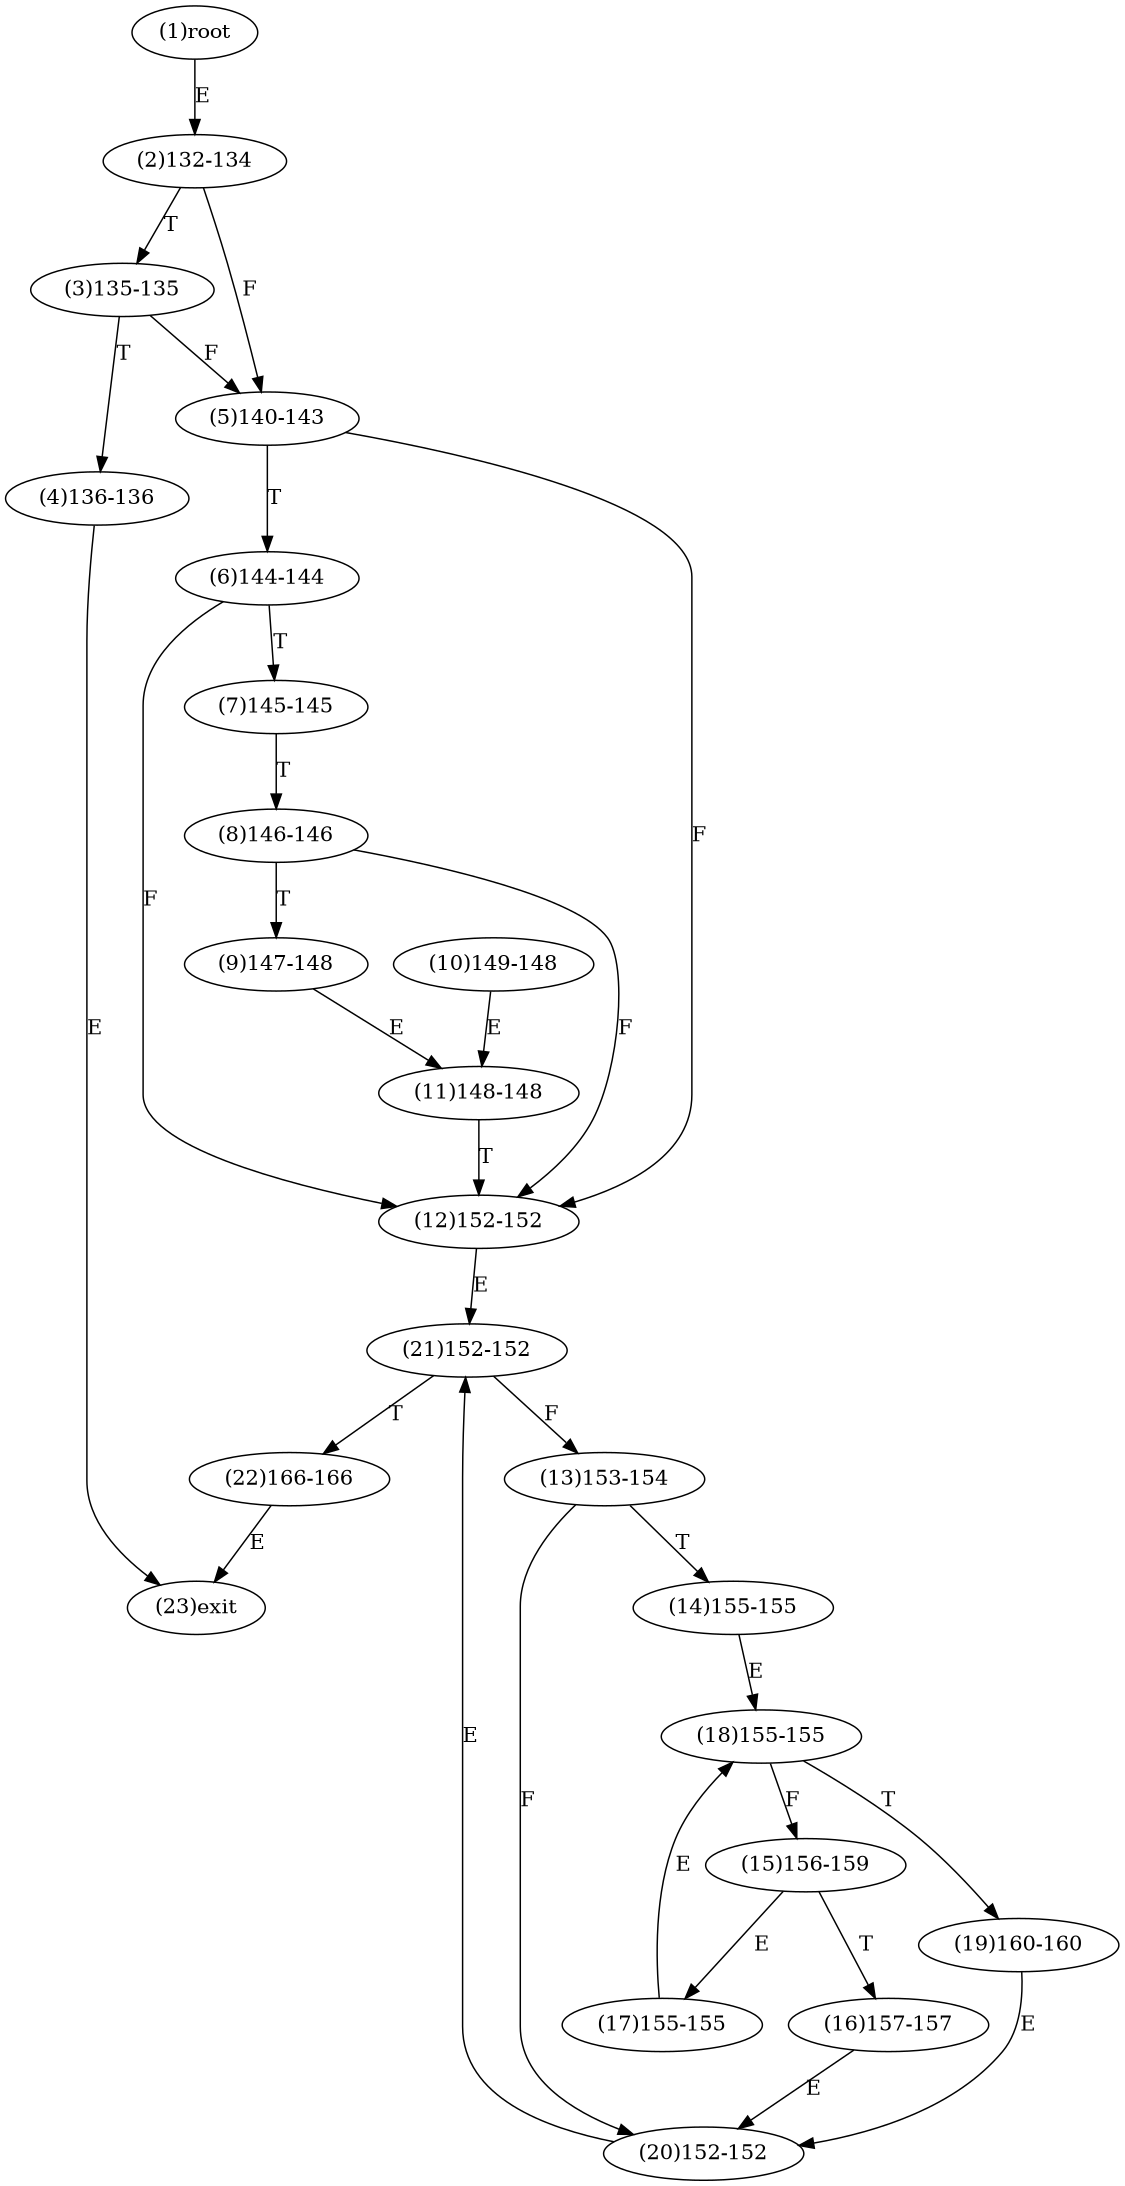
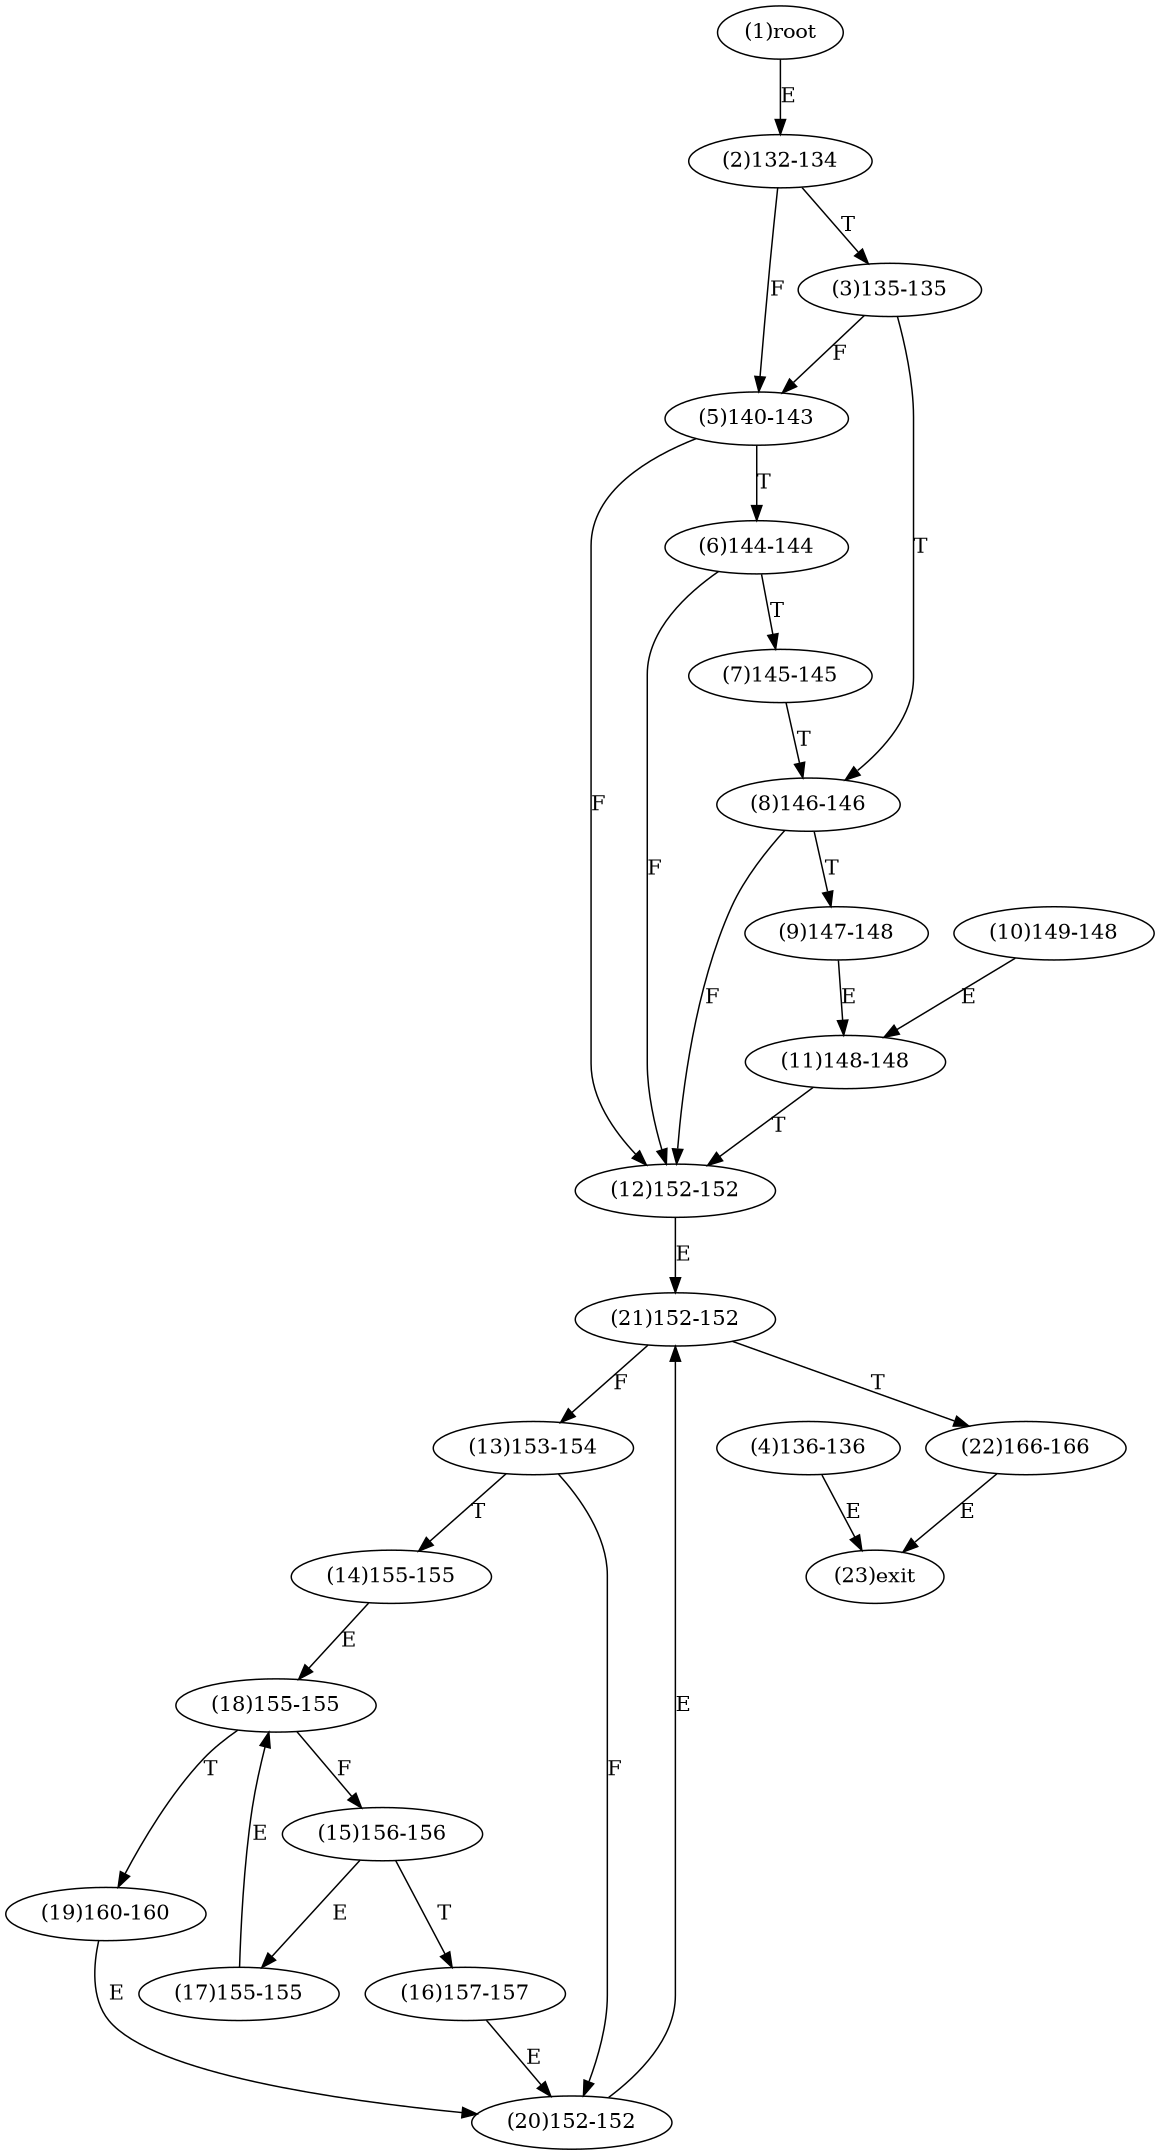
edge "(3)135-135" -> "(4)136-136": now "(3)135-135" -> "(8)146-146"
node "(15)156-159": label "(15)156-159" -> "(15)156-156"
